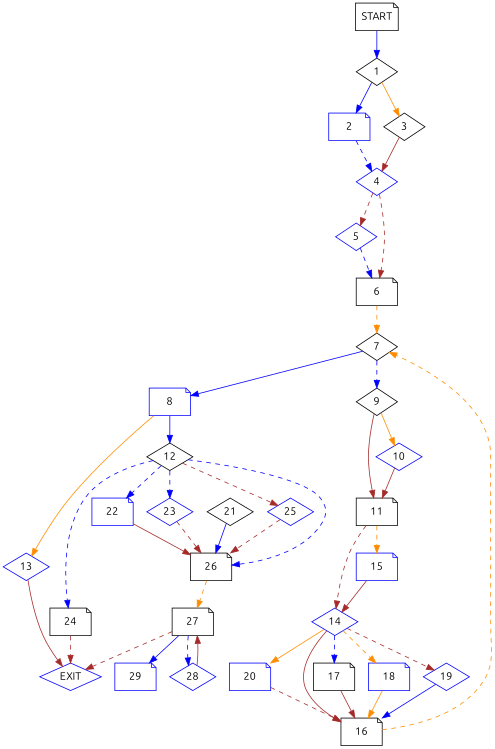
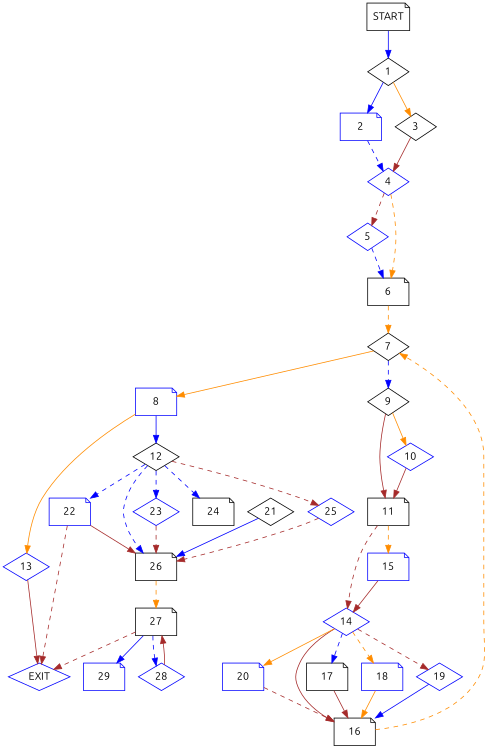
edge "4" -> "6": color brown -> darkorange
edge "7" -> "8": color blue -> darkorange
edge "24" -> "EXIT": now "22" -> "EXIT"
